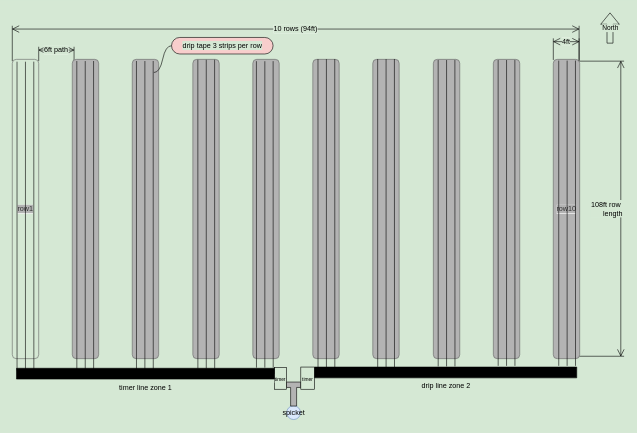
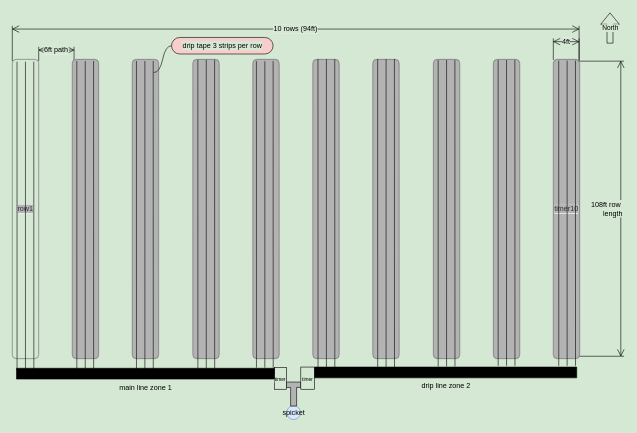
node "row10": label "row10" -> "timer10"
node "timer line zone 1": label "timer line zone 1" -> "main line zone 1"
